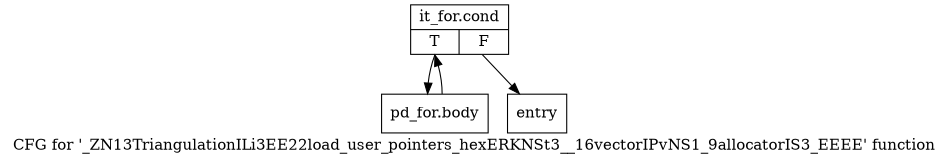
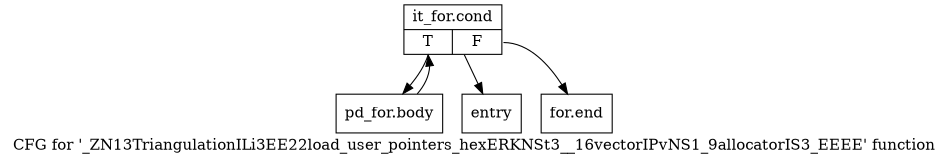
node "for.end": added
